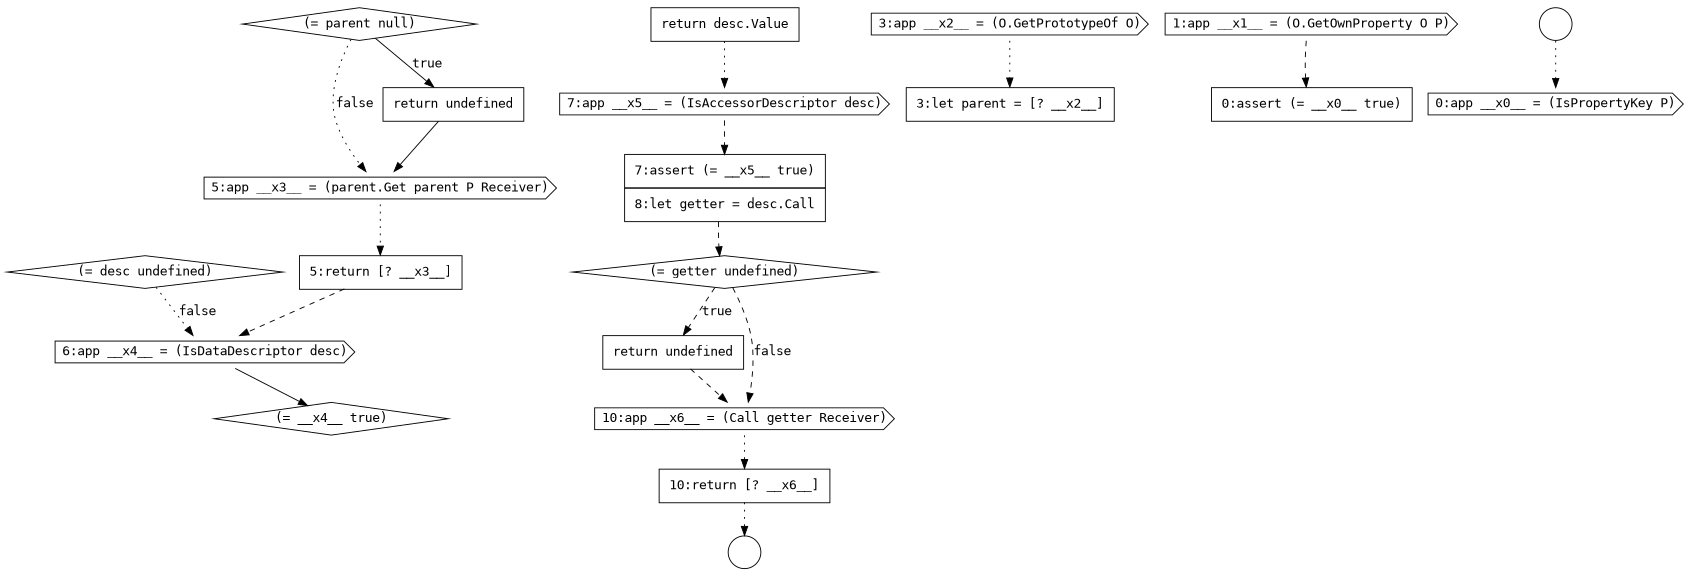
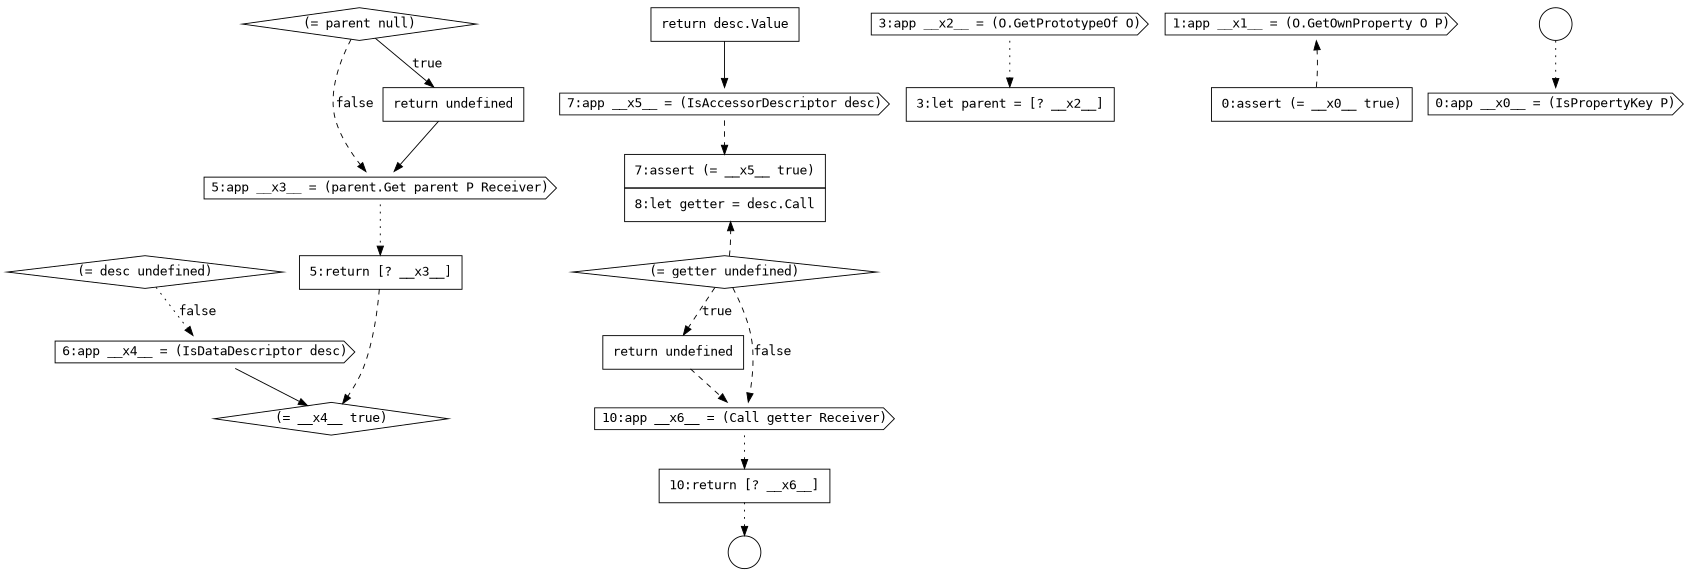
edge "1:app __x1__ = (O.GetOwnProperty O P)" -> "0:assert (= __x0__ true)": reversed
edge "return desc.Value" -> "7:app __x5__ = (IsAccessorDescriptor desc)": style dotted -> solid
edge "(= parent null)" -> "5:app __x3__ = (parent.Get parent P Receiver)": style dotted -> dashed
edge "7:assert (= __x5__ true)" -> "(= getter undefined)": reversed
edge "5:return [? __x3__]" -> "6:app __x4__ = (IsDataDescriptor desc)": now "5:return [? __x3__]" -> "(= __x4__ true)"
